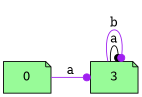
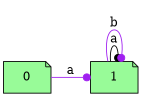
node "3": label "3" -> "1"
